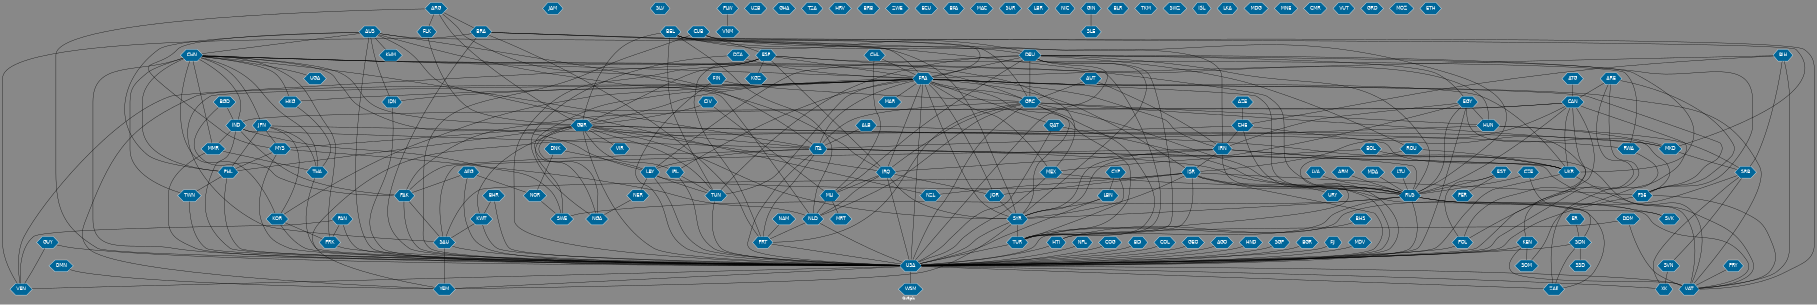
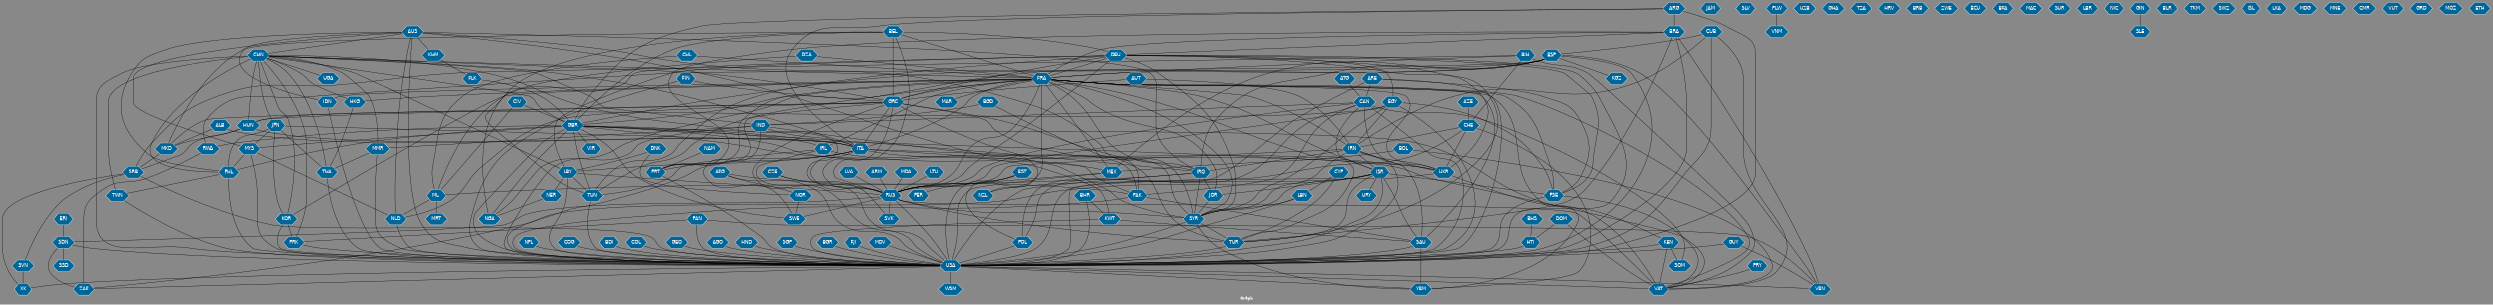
edge "ARG" -- "FLK": now "KHM" -- "FLK"
edge "BEL" -- "NLD": removed
node "QAT": removed
node "ROU": removed
edge "IRL" -- "MEX": added
edge "IRQ" -- "NLD": removed
edge "NLD" -- "PRT": removed
node "OMN": removed
